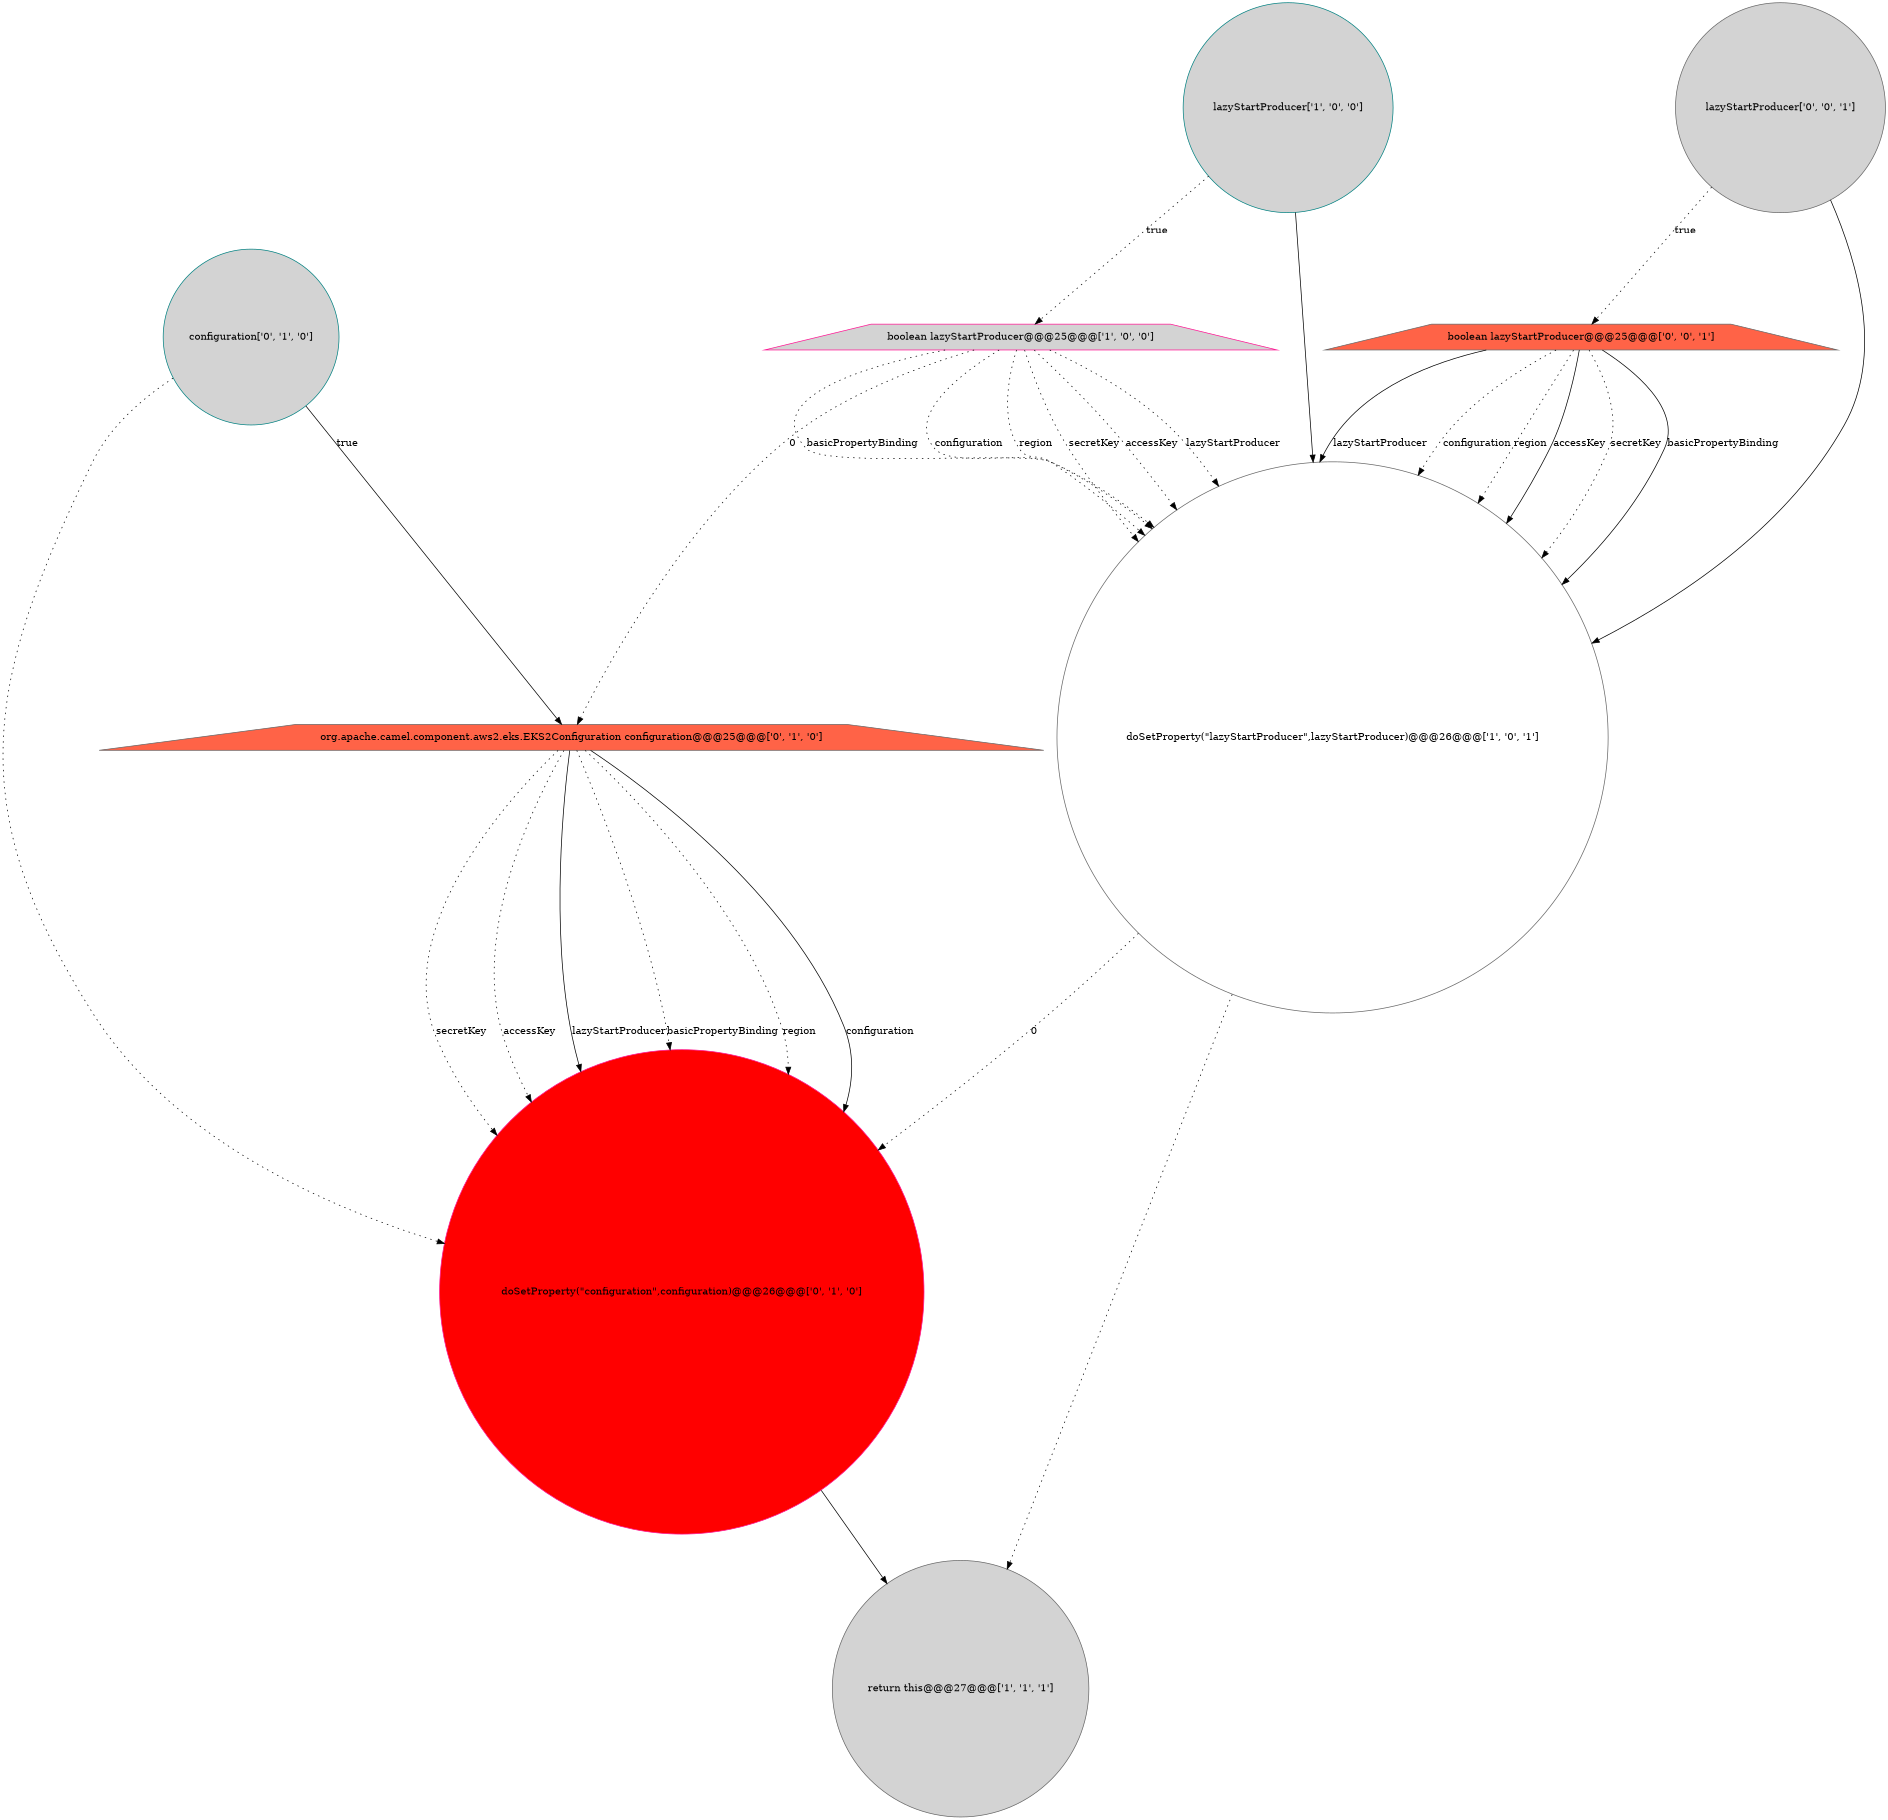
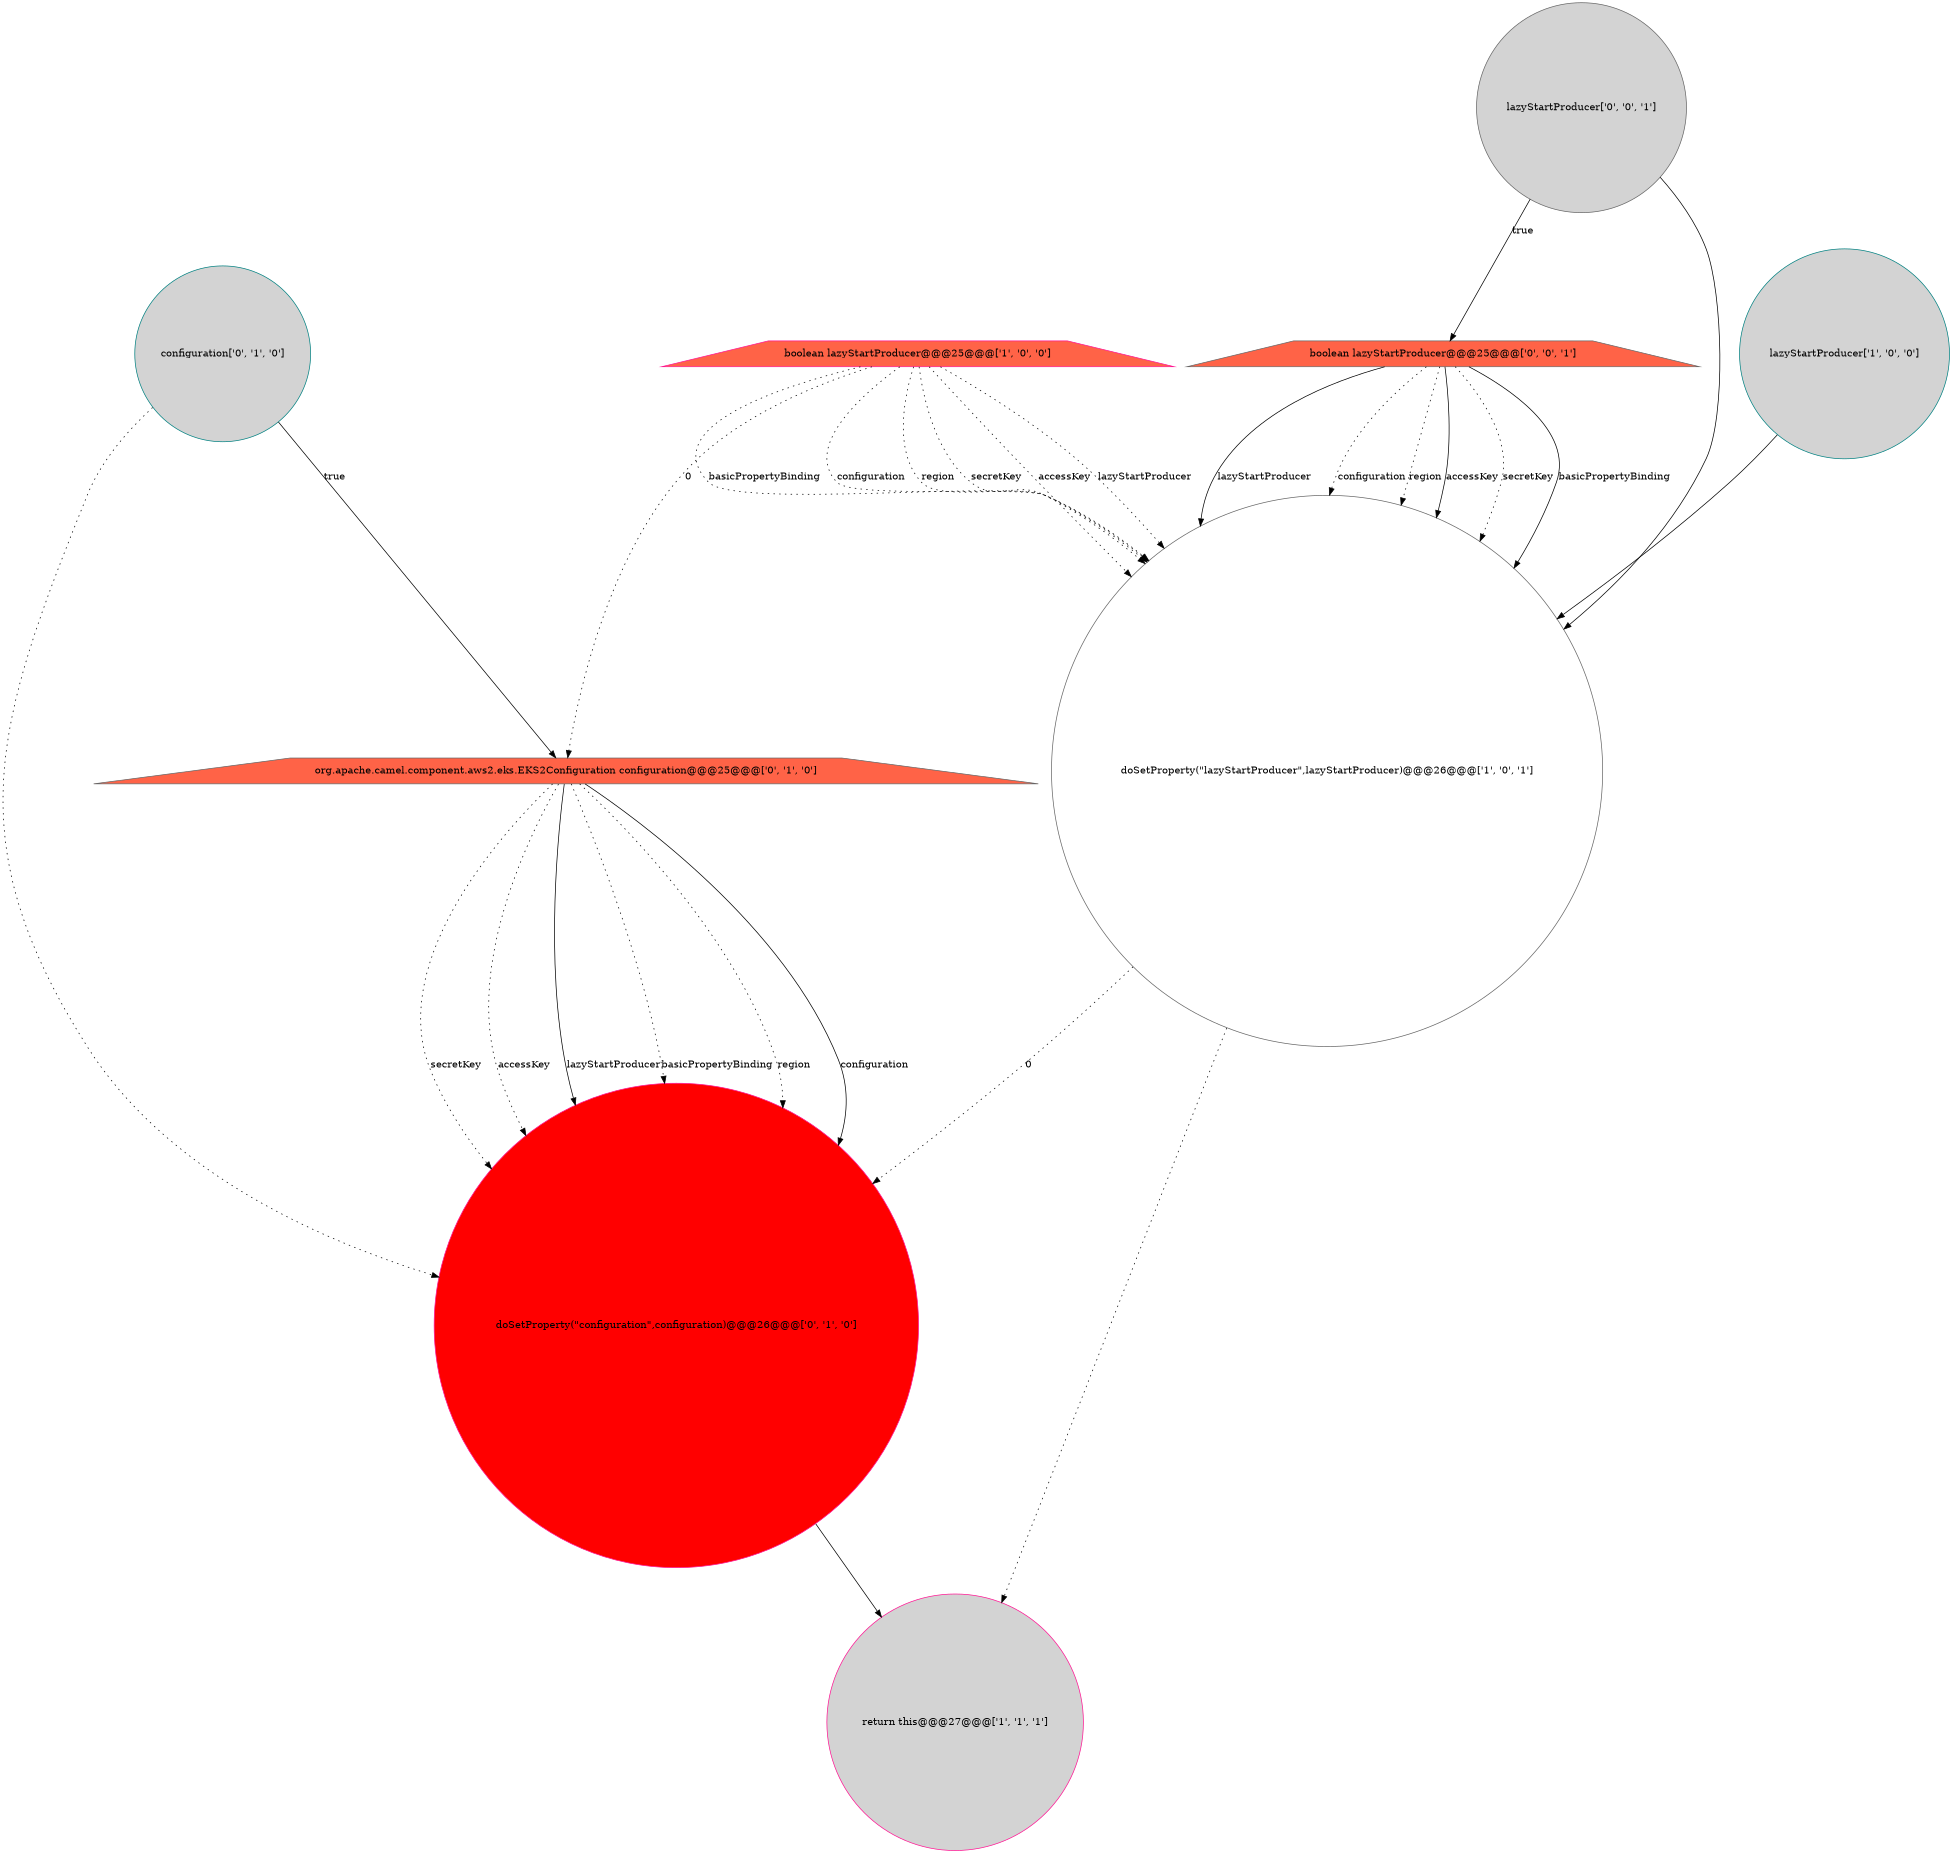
edge "lazyStartProducer['1', '0', '0']" -> "boolean lazyStartProducer@@@25@@@['1', '0', '0']": removed, label "true"
edge "lazyStartProducer['0', '0', '1']" -> "boolean lazyStartProducer@@@25@@@['0', '0', '1']": style dotted -> solid
node "boolean lazyStartProducer@@@25@@@['1', '0', '0']": fillcolor lightgray -> tomato
node "return this@@@27@@@['1', '1', '1']": color gray40 -> deeppink
